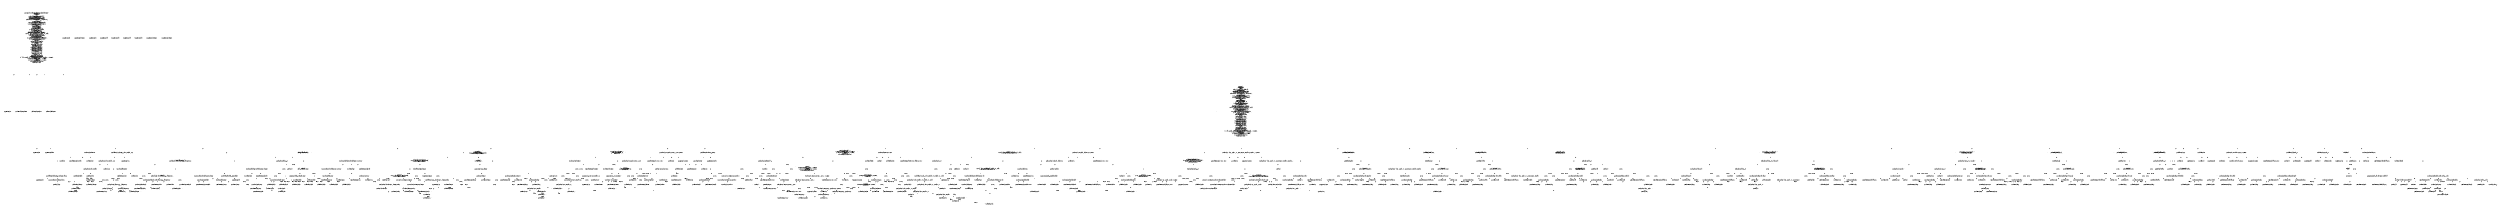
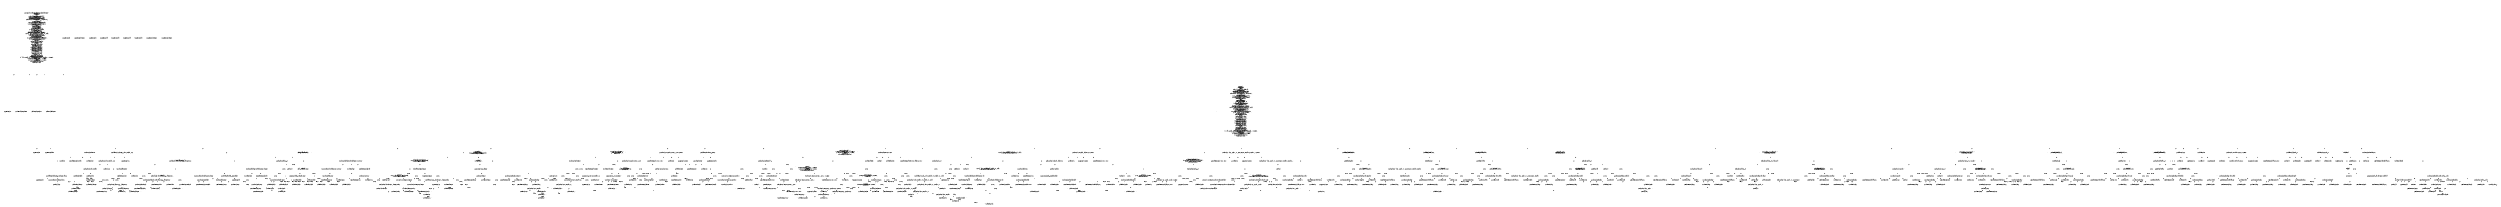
node "46:CtTypeAccessImpl@MSG_VERBOSE": added
node "84:CtVirtualElement@setValue": added
